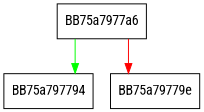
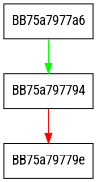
edge "BB75a7977a6" -> "BB75a79779e": now "BB75a797794" -> "BB75a79779e"
